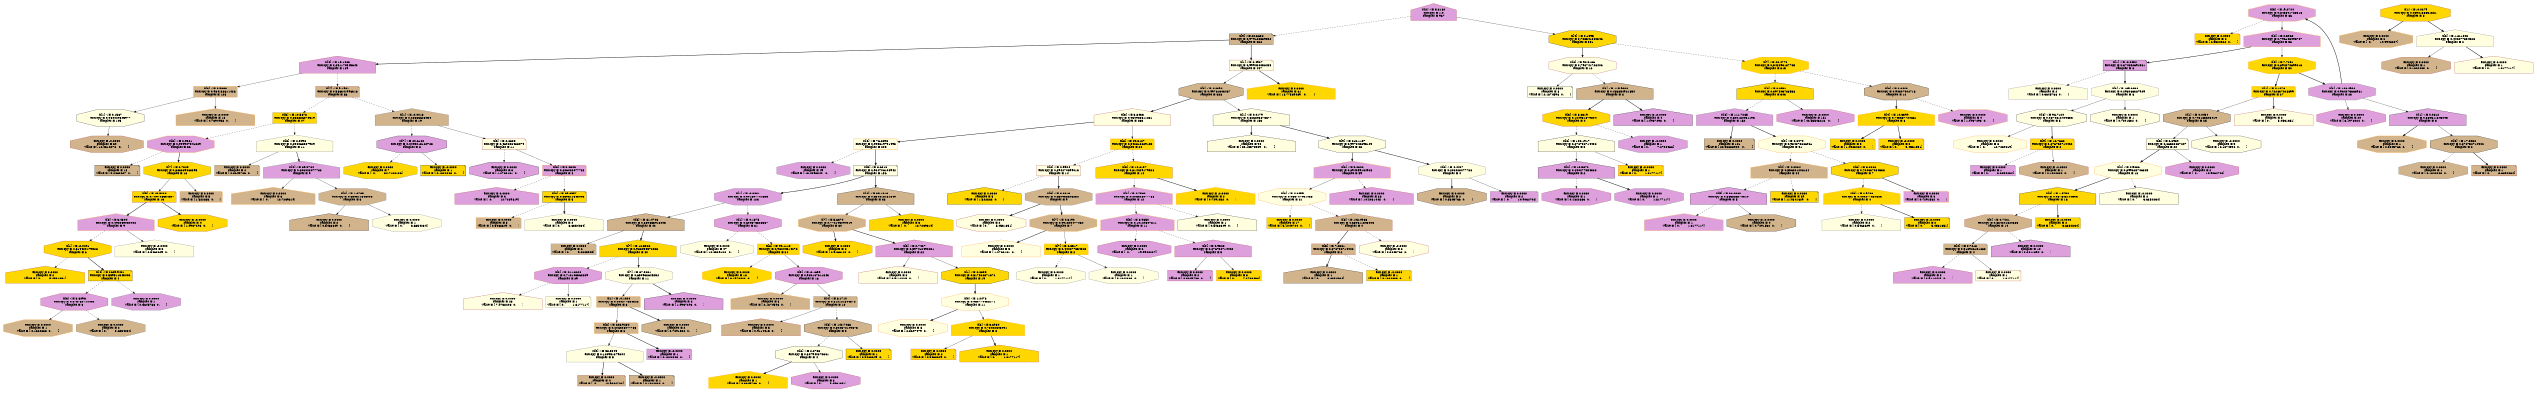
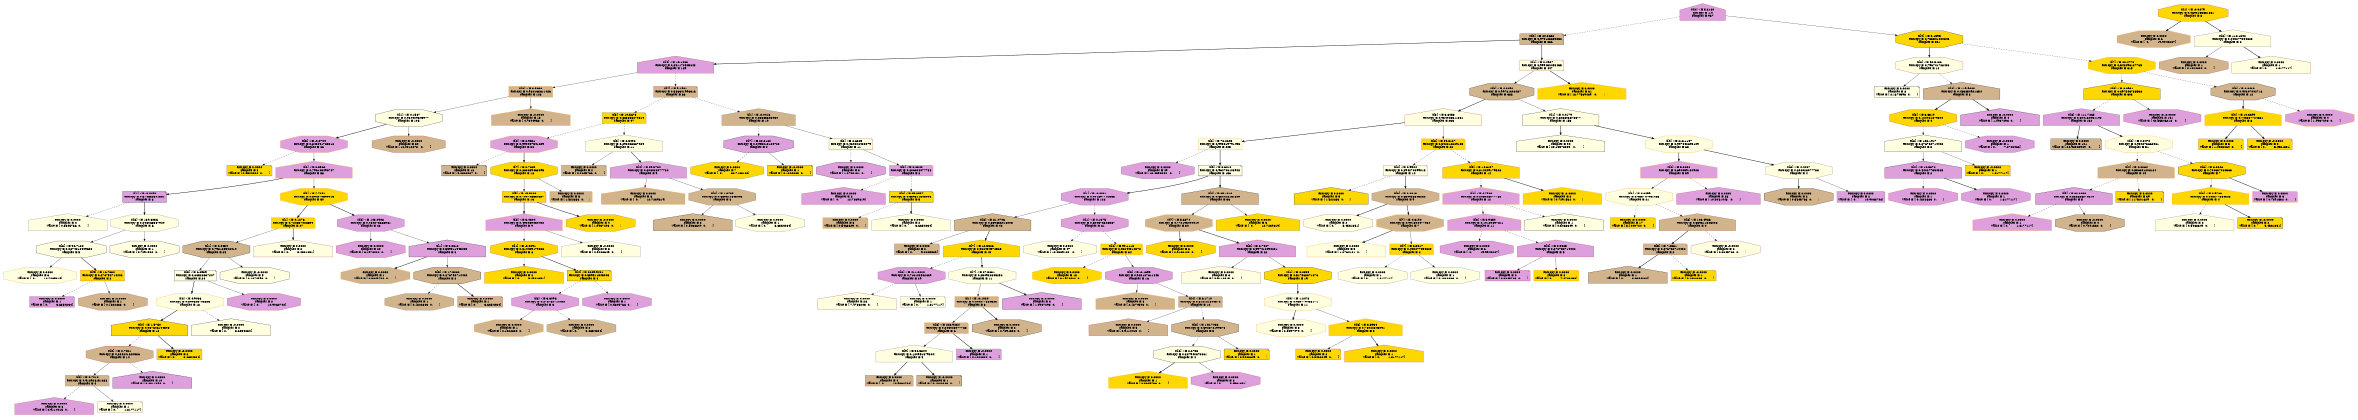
edge "X[8] <= 148.4908 entropy = 0.934273666961 samples = 23" -> "X[5] <= -9.2744 entropy = 0.843891783316 samples = 66": now "X[1] <= 0.1587 entropy = 0.964429643977 samples = 105" -> "X[5] <= -9.2744 entropy = 0.843891783316 samples = 66"
node "X[9] <= 213.1157 entropy = 0.997842895109 samples = 63": color black -> darkorange
